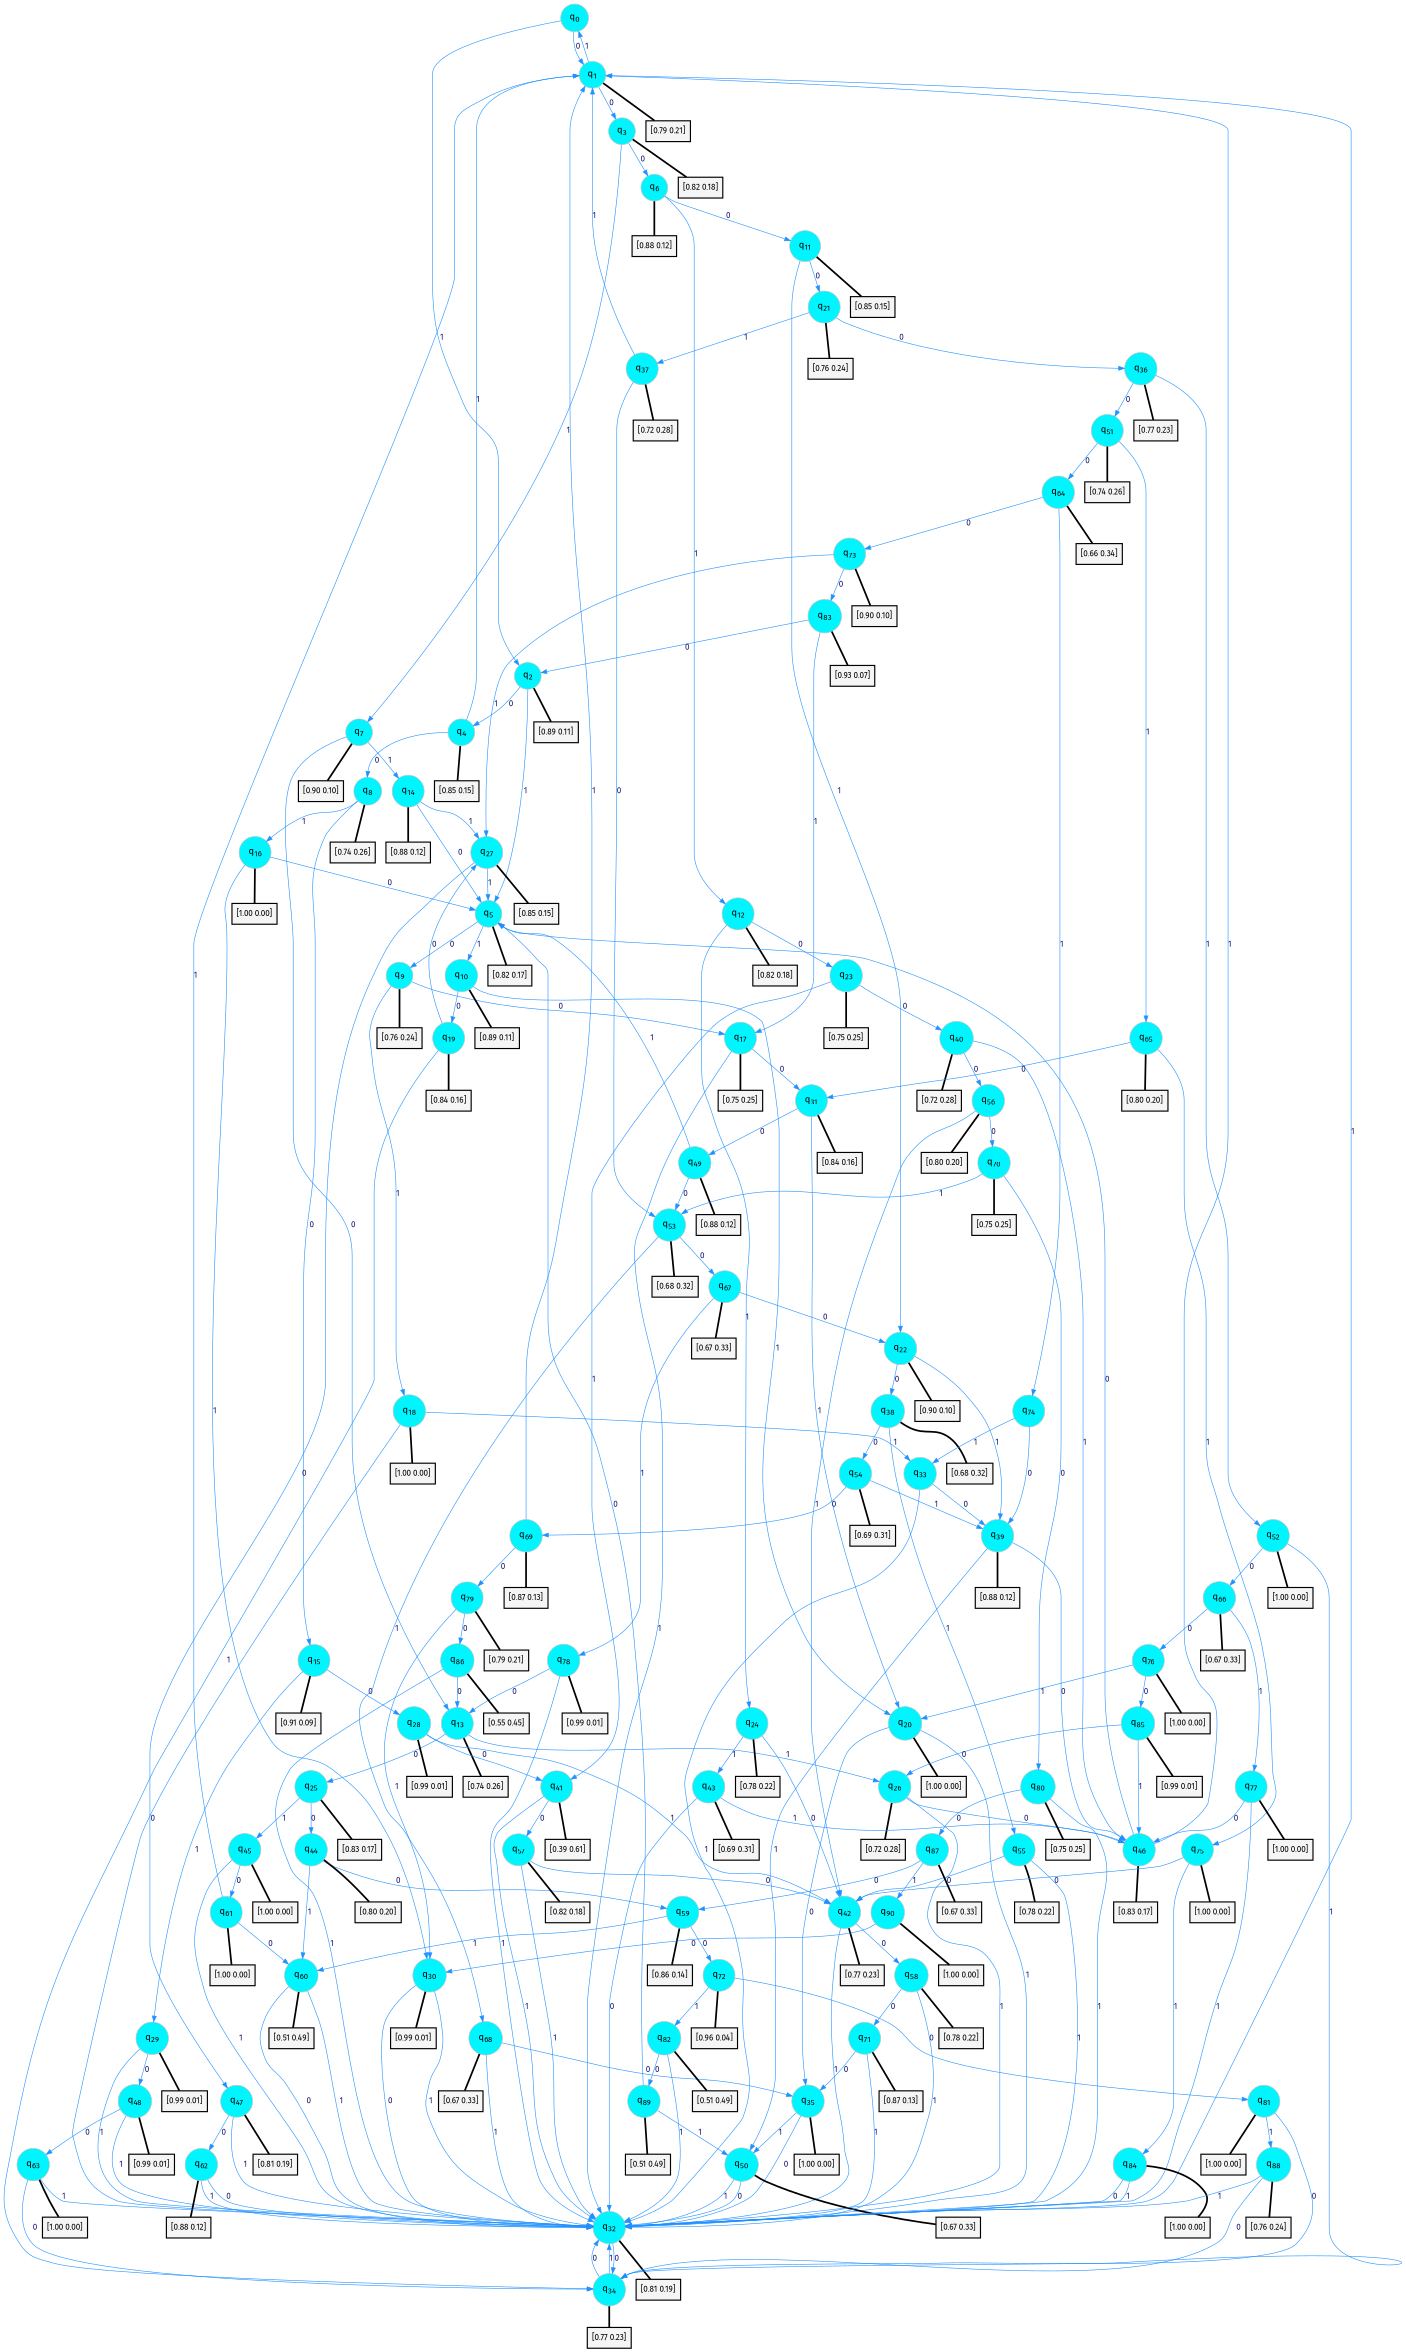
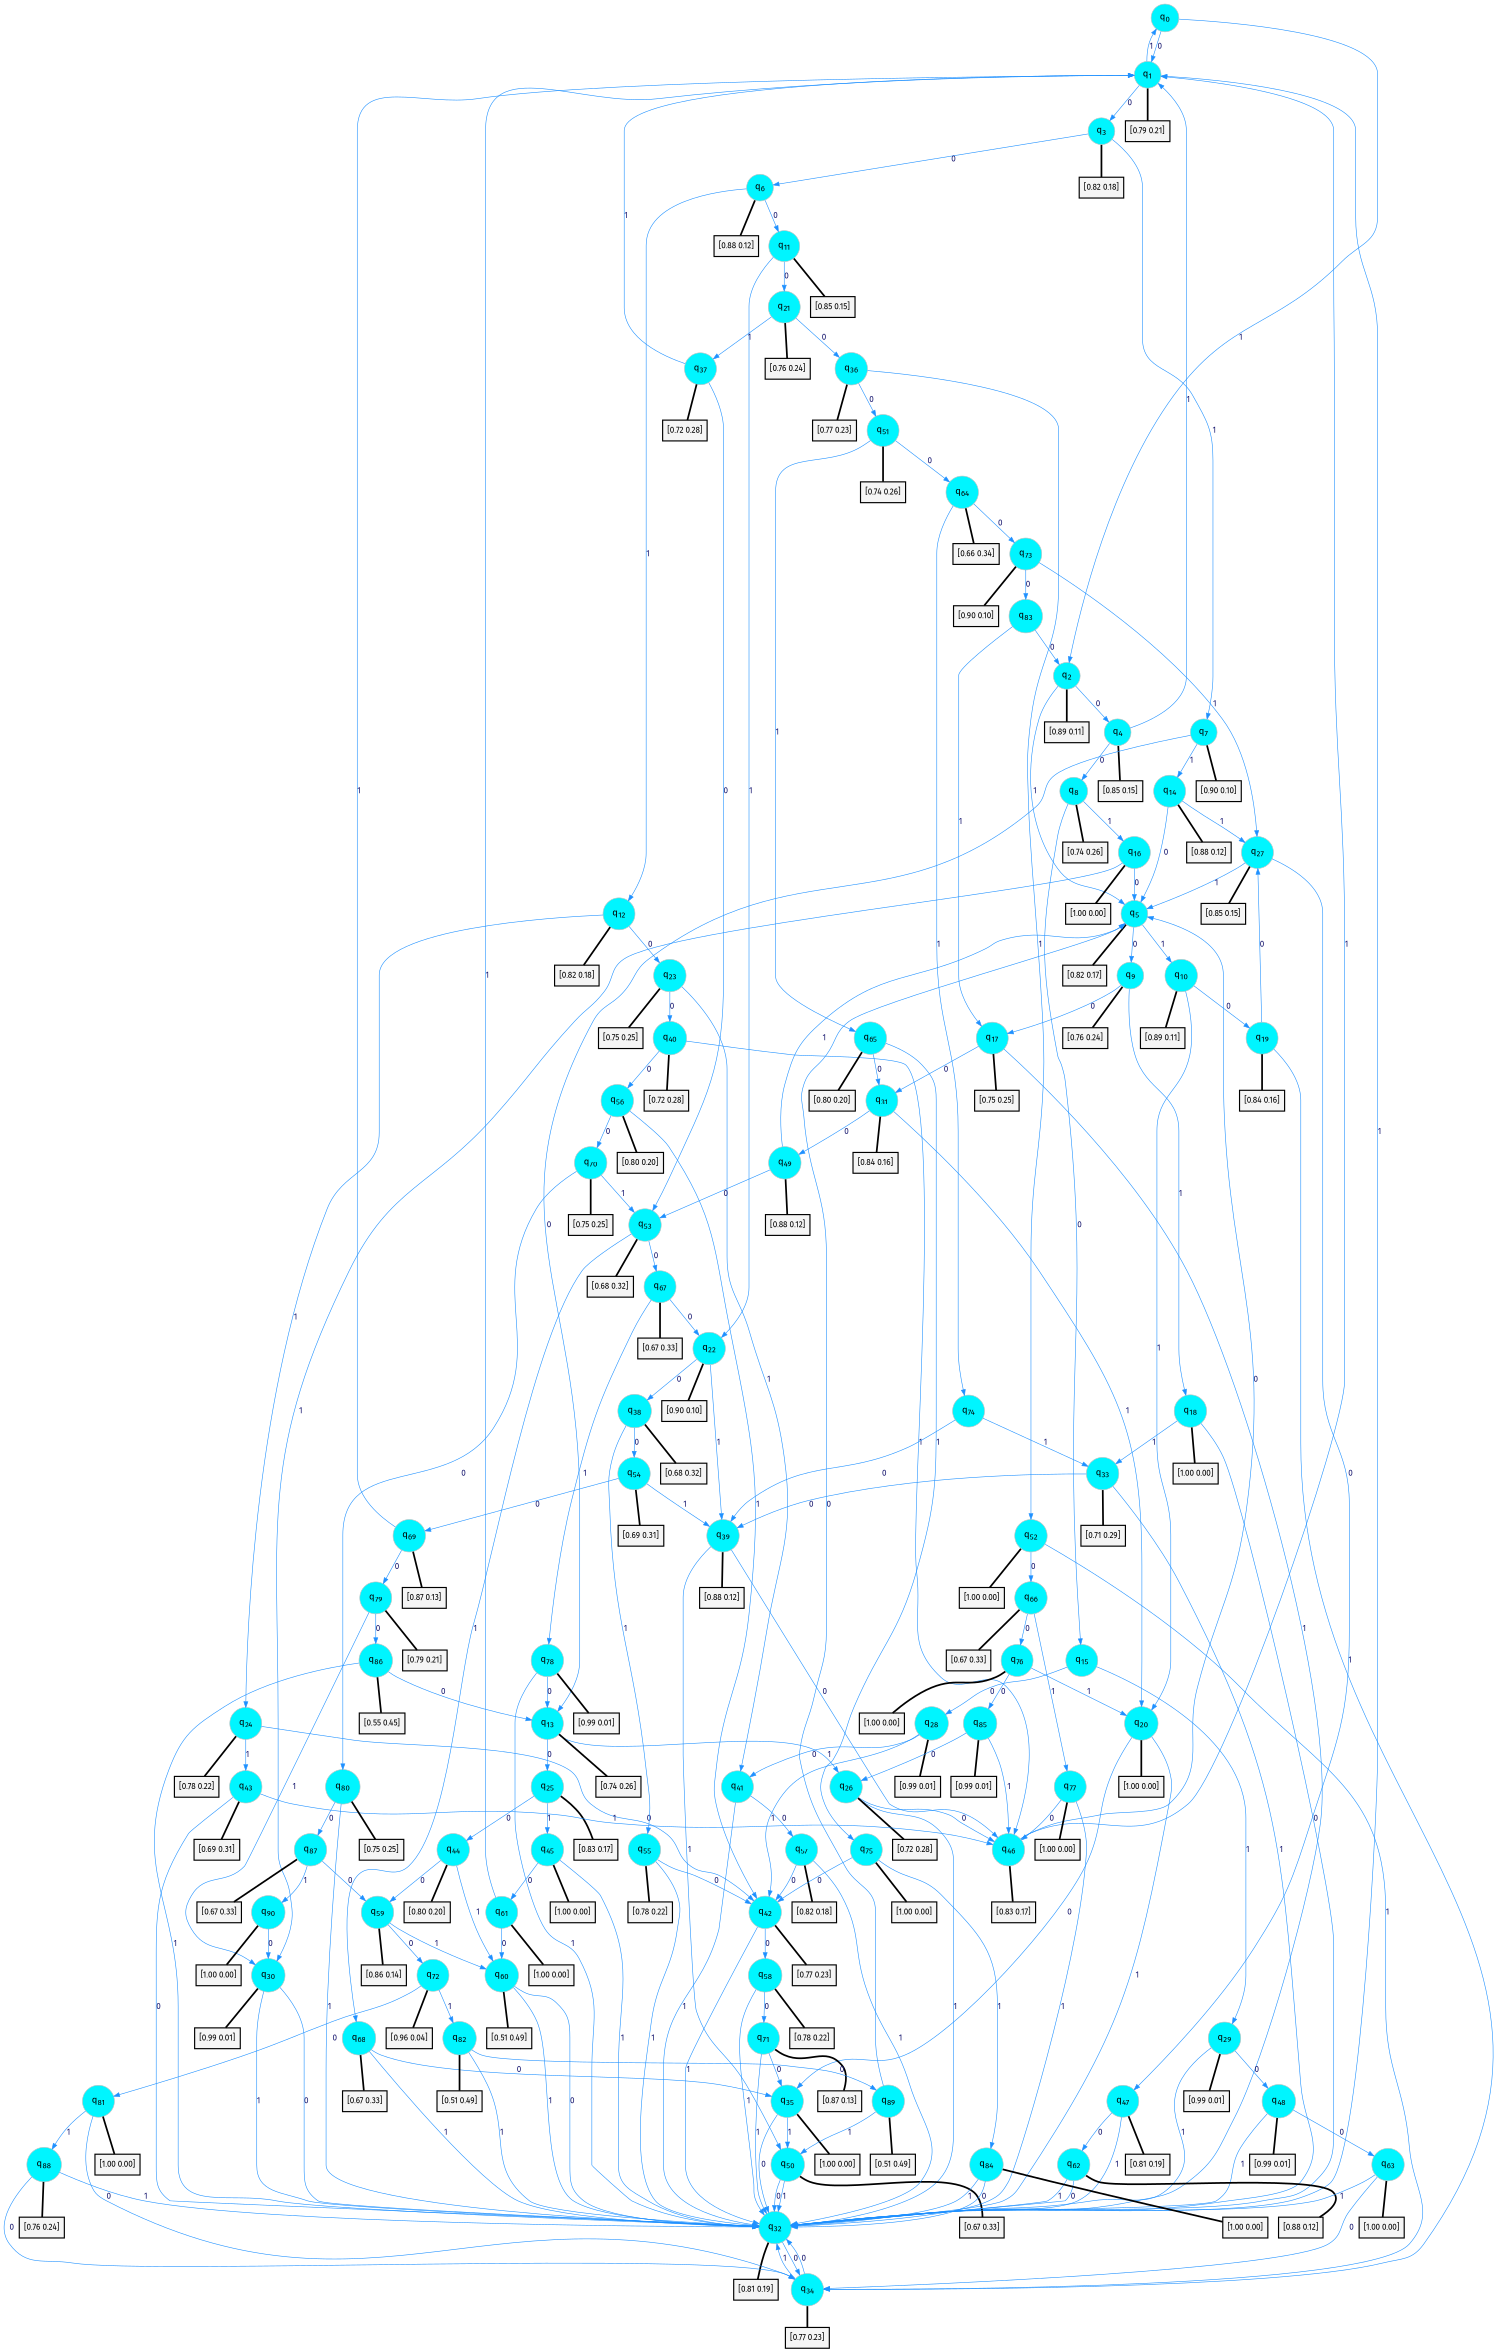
node "[0.93 0.07]": removed
node "[0.71 0.29]": added
node "[0.91 0.09]": removed
node "[0.39 0.61]": removed
